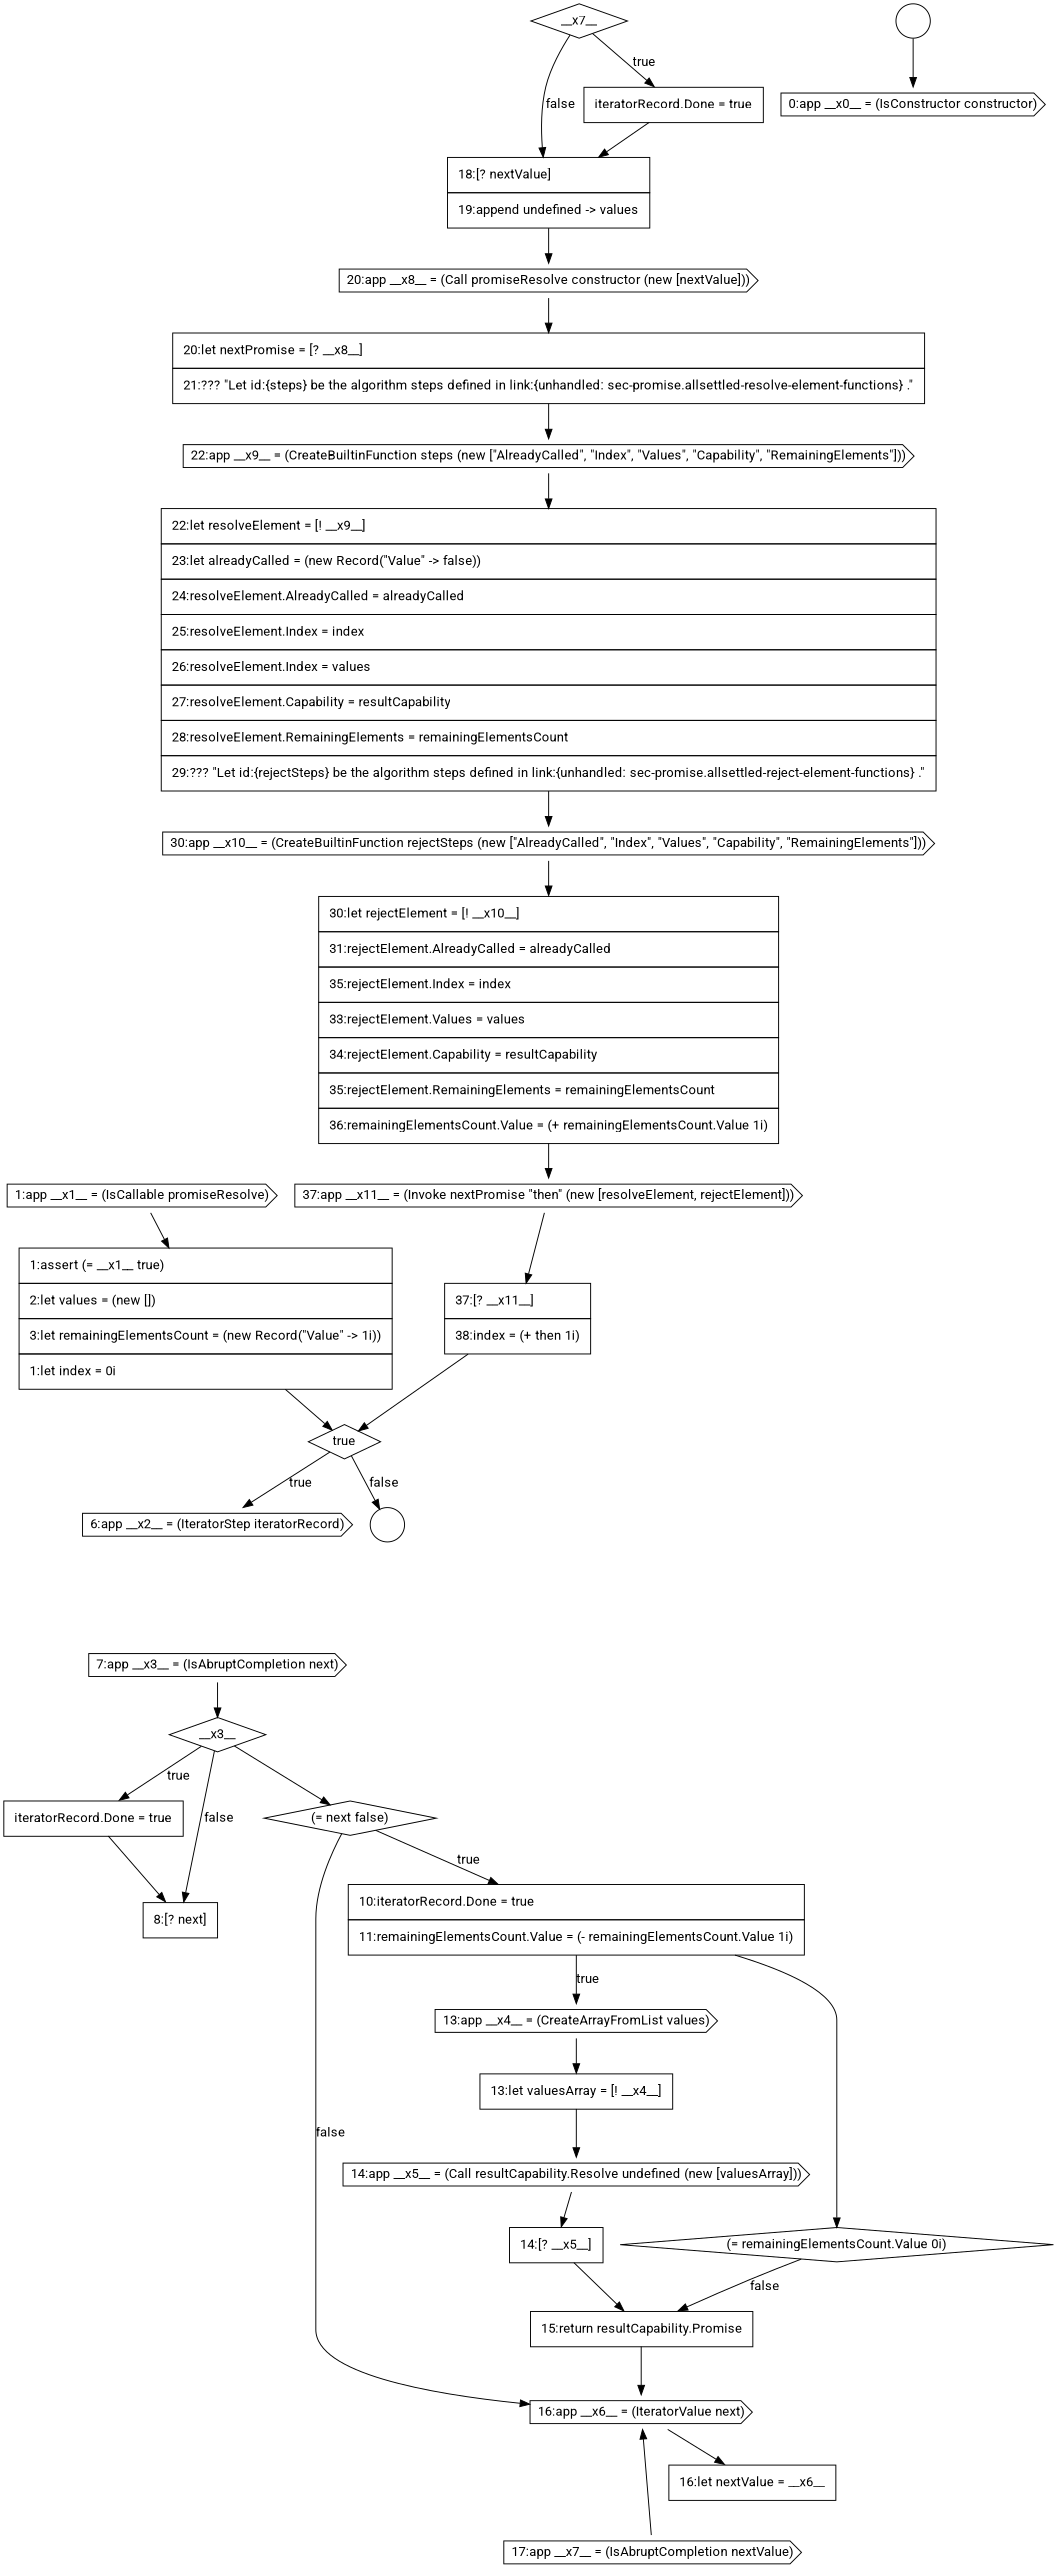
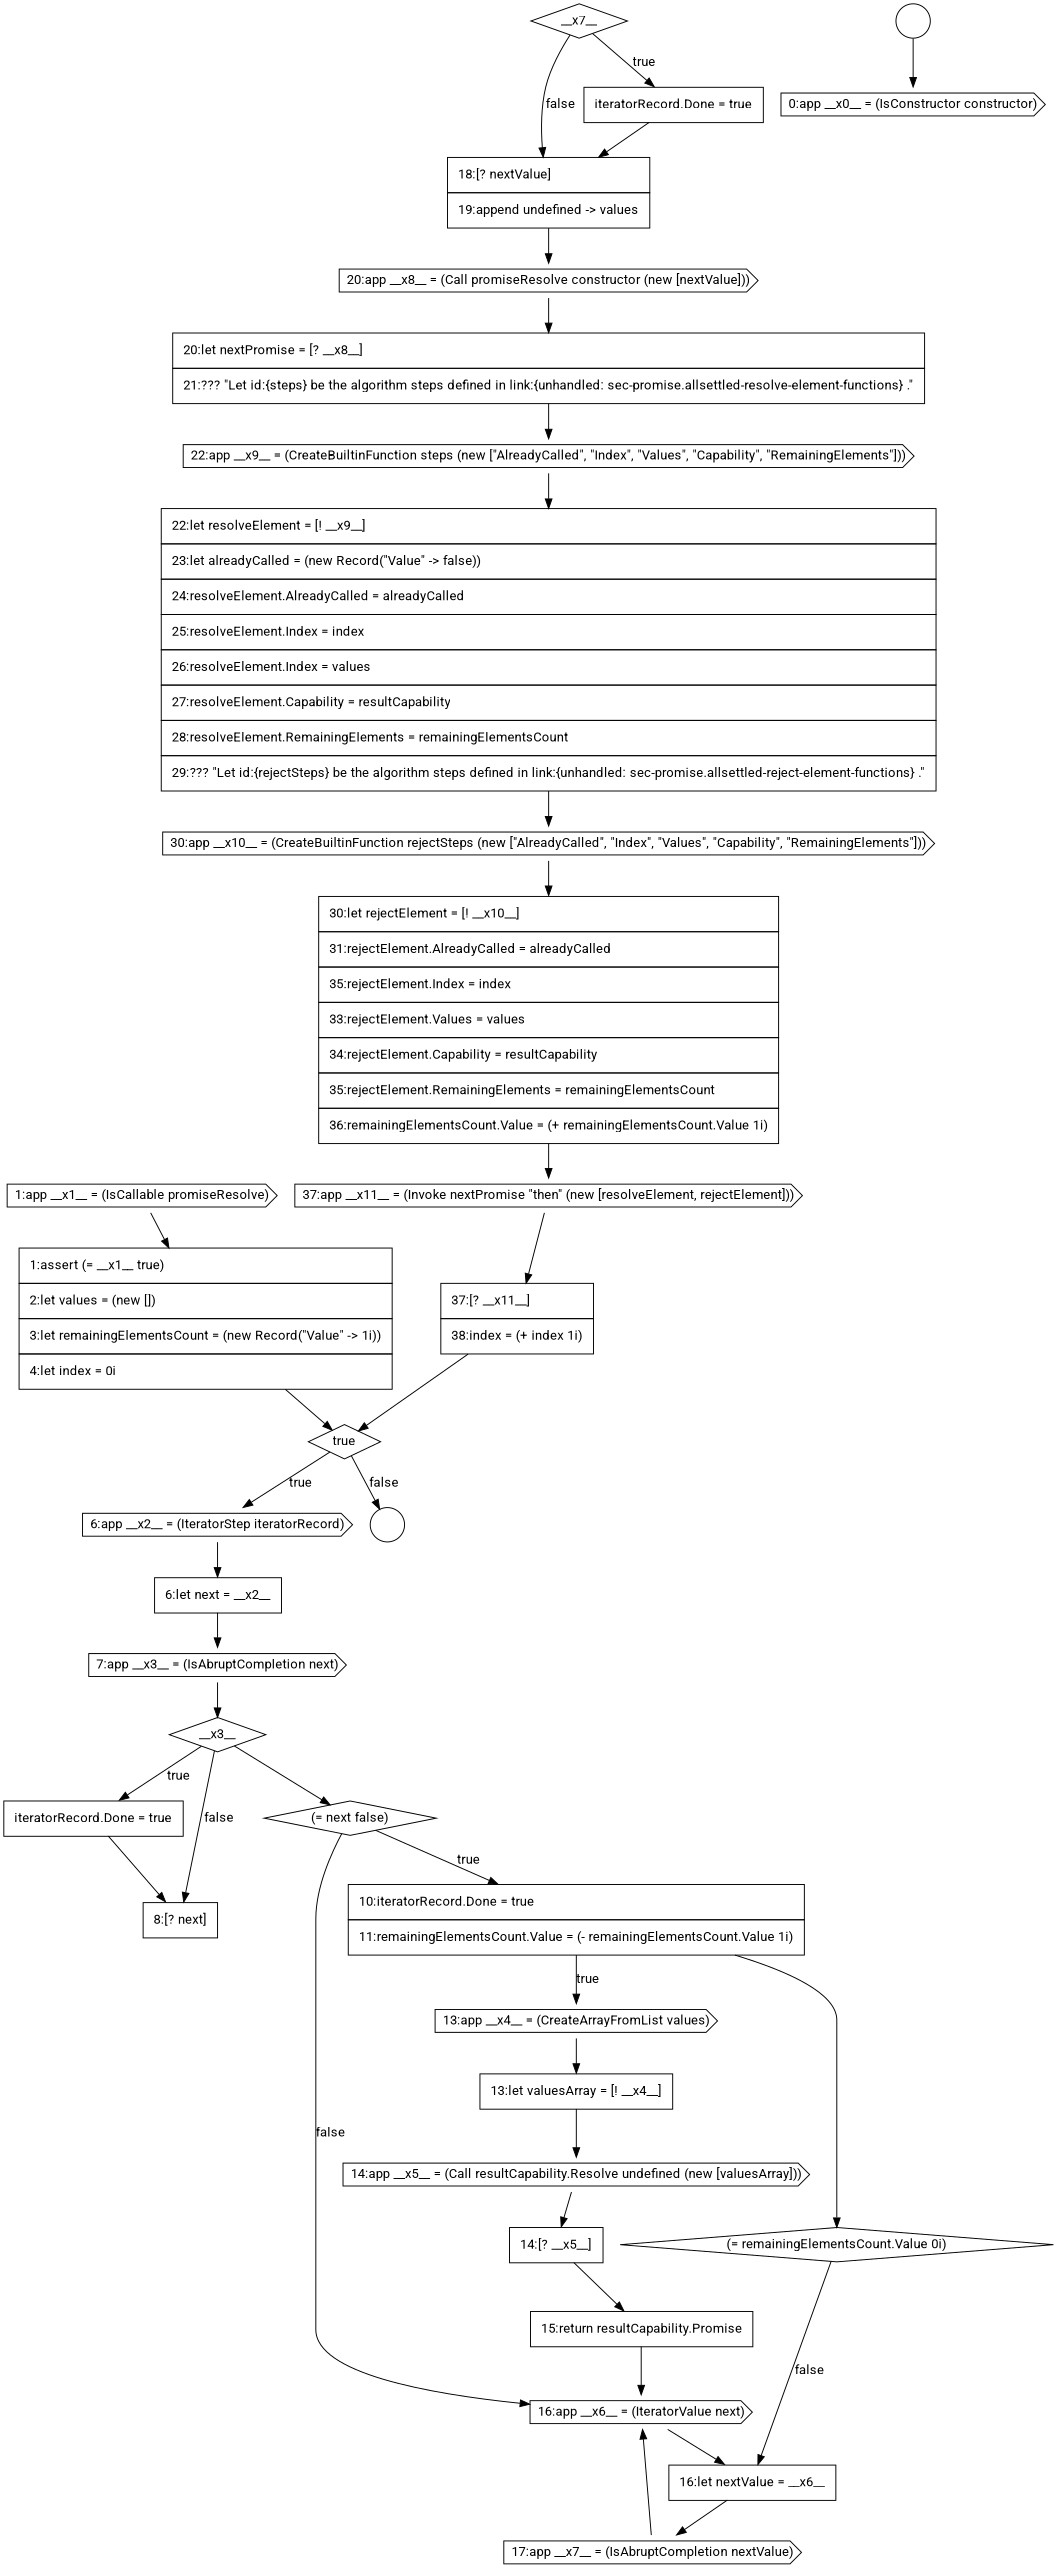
node "37:[? __x11__]": text "38:index = (+ then 1i)" -> "38:index = (+ index 1i)"
node "1:assert (= __x1__ true)": text "1:let index = 0i" -> "4:let index = 0i"
node "6:let next = __x2__": added
edge "(= remainingElementsCount.Value 0i)" -> "15:return resultCapability.Promise": now "(= remainingElementsCount.Value 0i)" -> "16:let nextValue = __x6__"
edge "16:let nextValue = __x6__" -> "17:app __x7__ = (IsAbruptCompletion nextValue)": added
